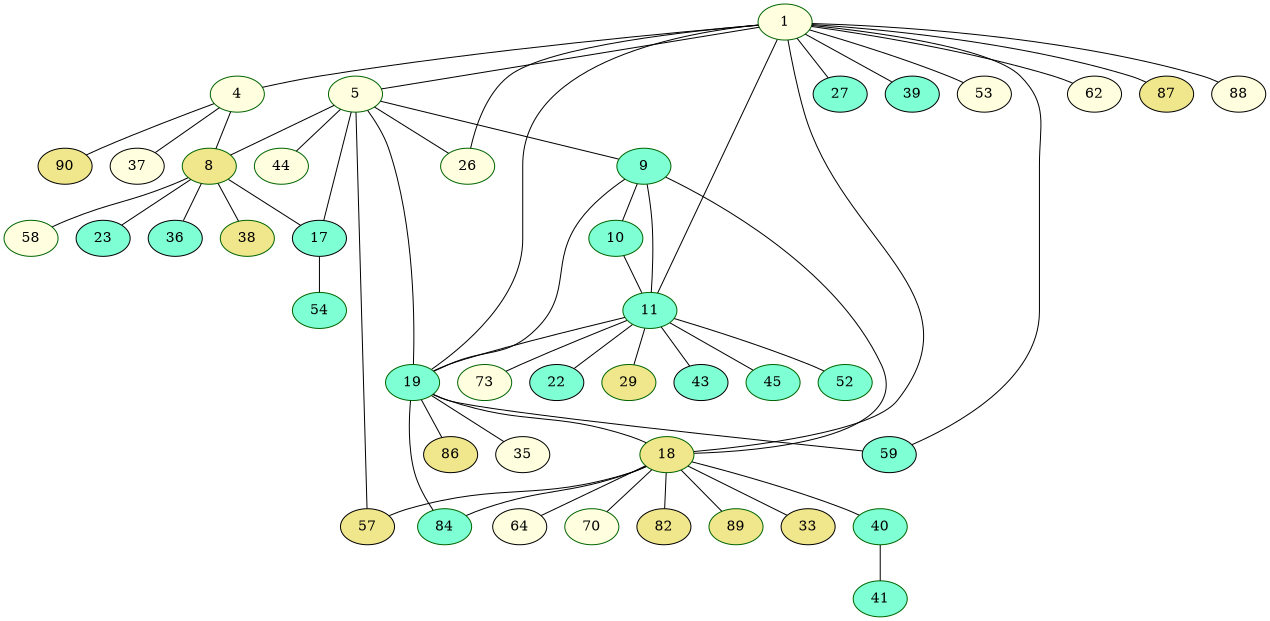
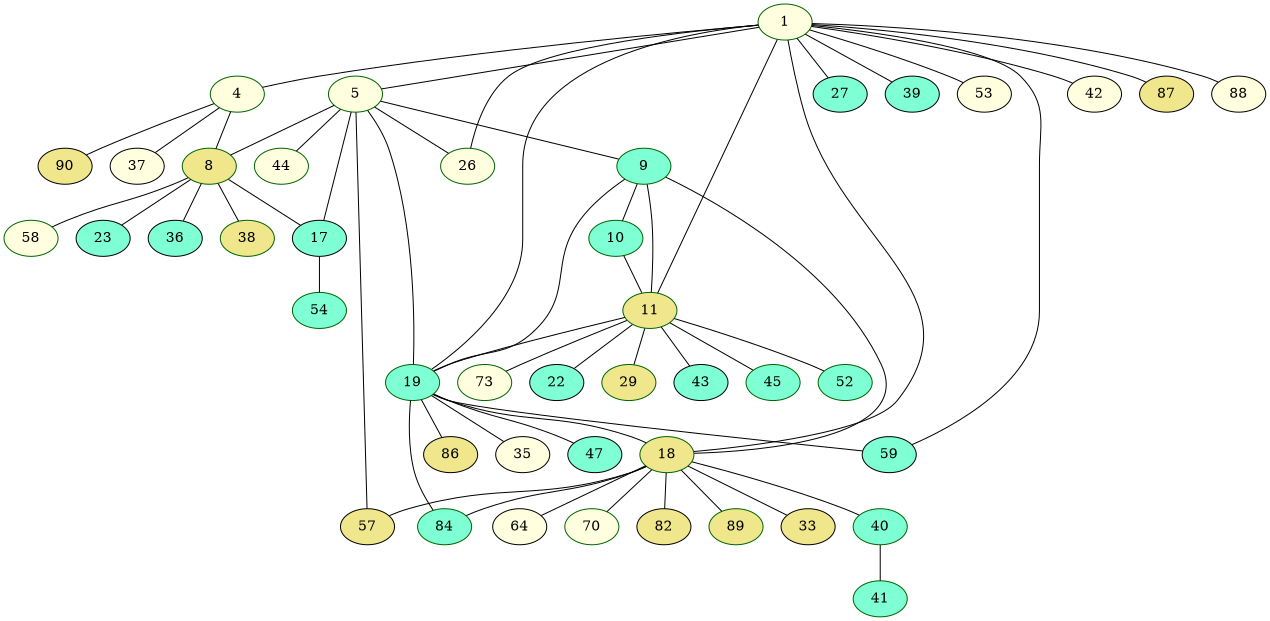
node "62": label "62" -> "42"
node "11": fillcolor aquamarine -> khaki
node "47": added
